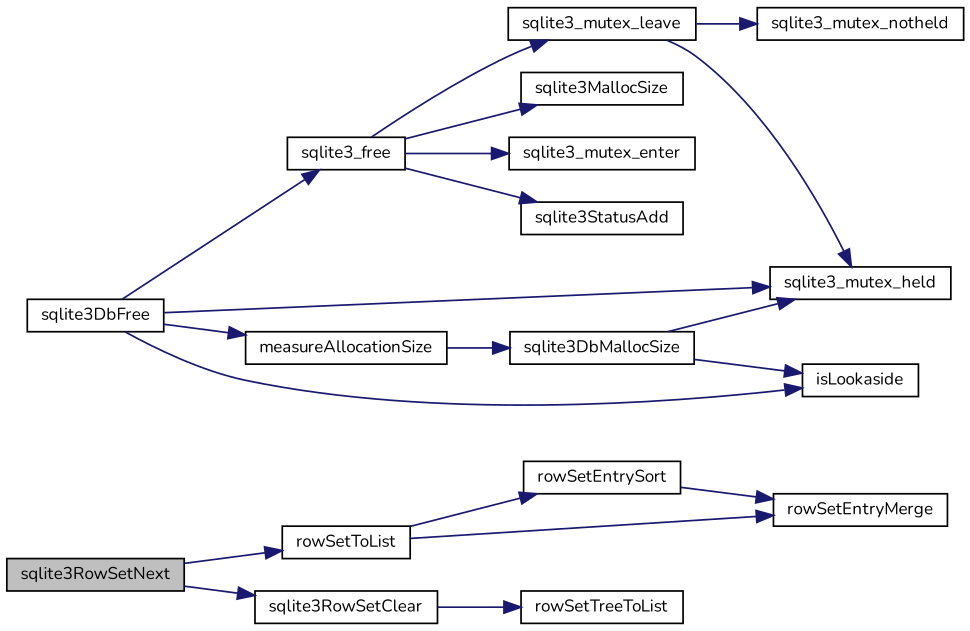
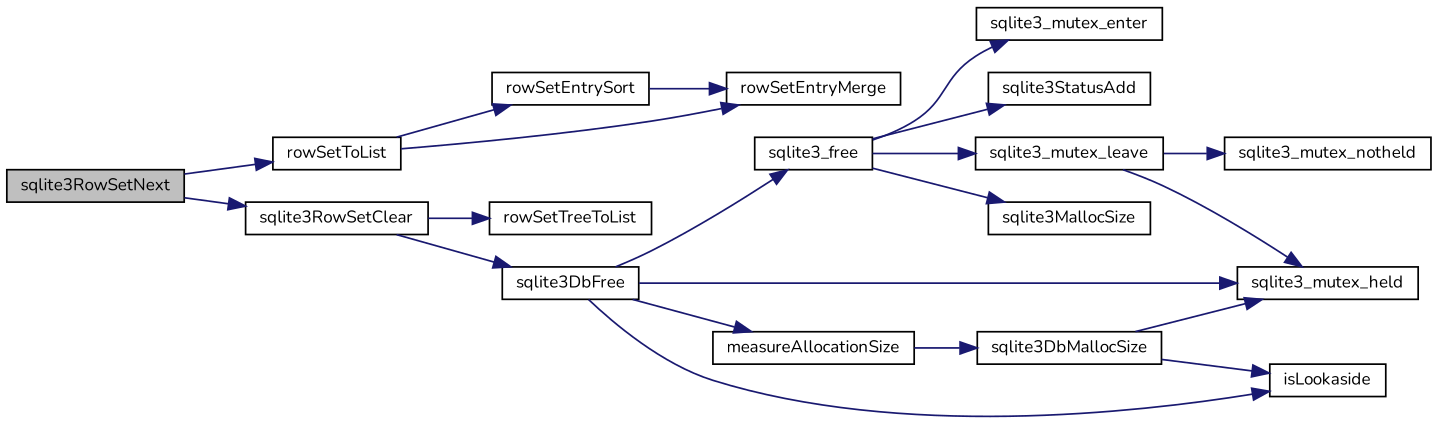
edge "sqlite3RowSetClear" -> "sqlite3DbFree": added
